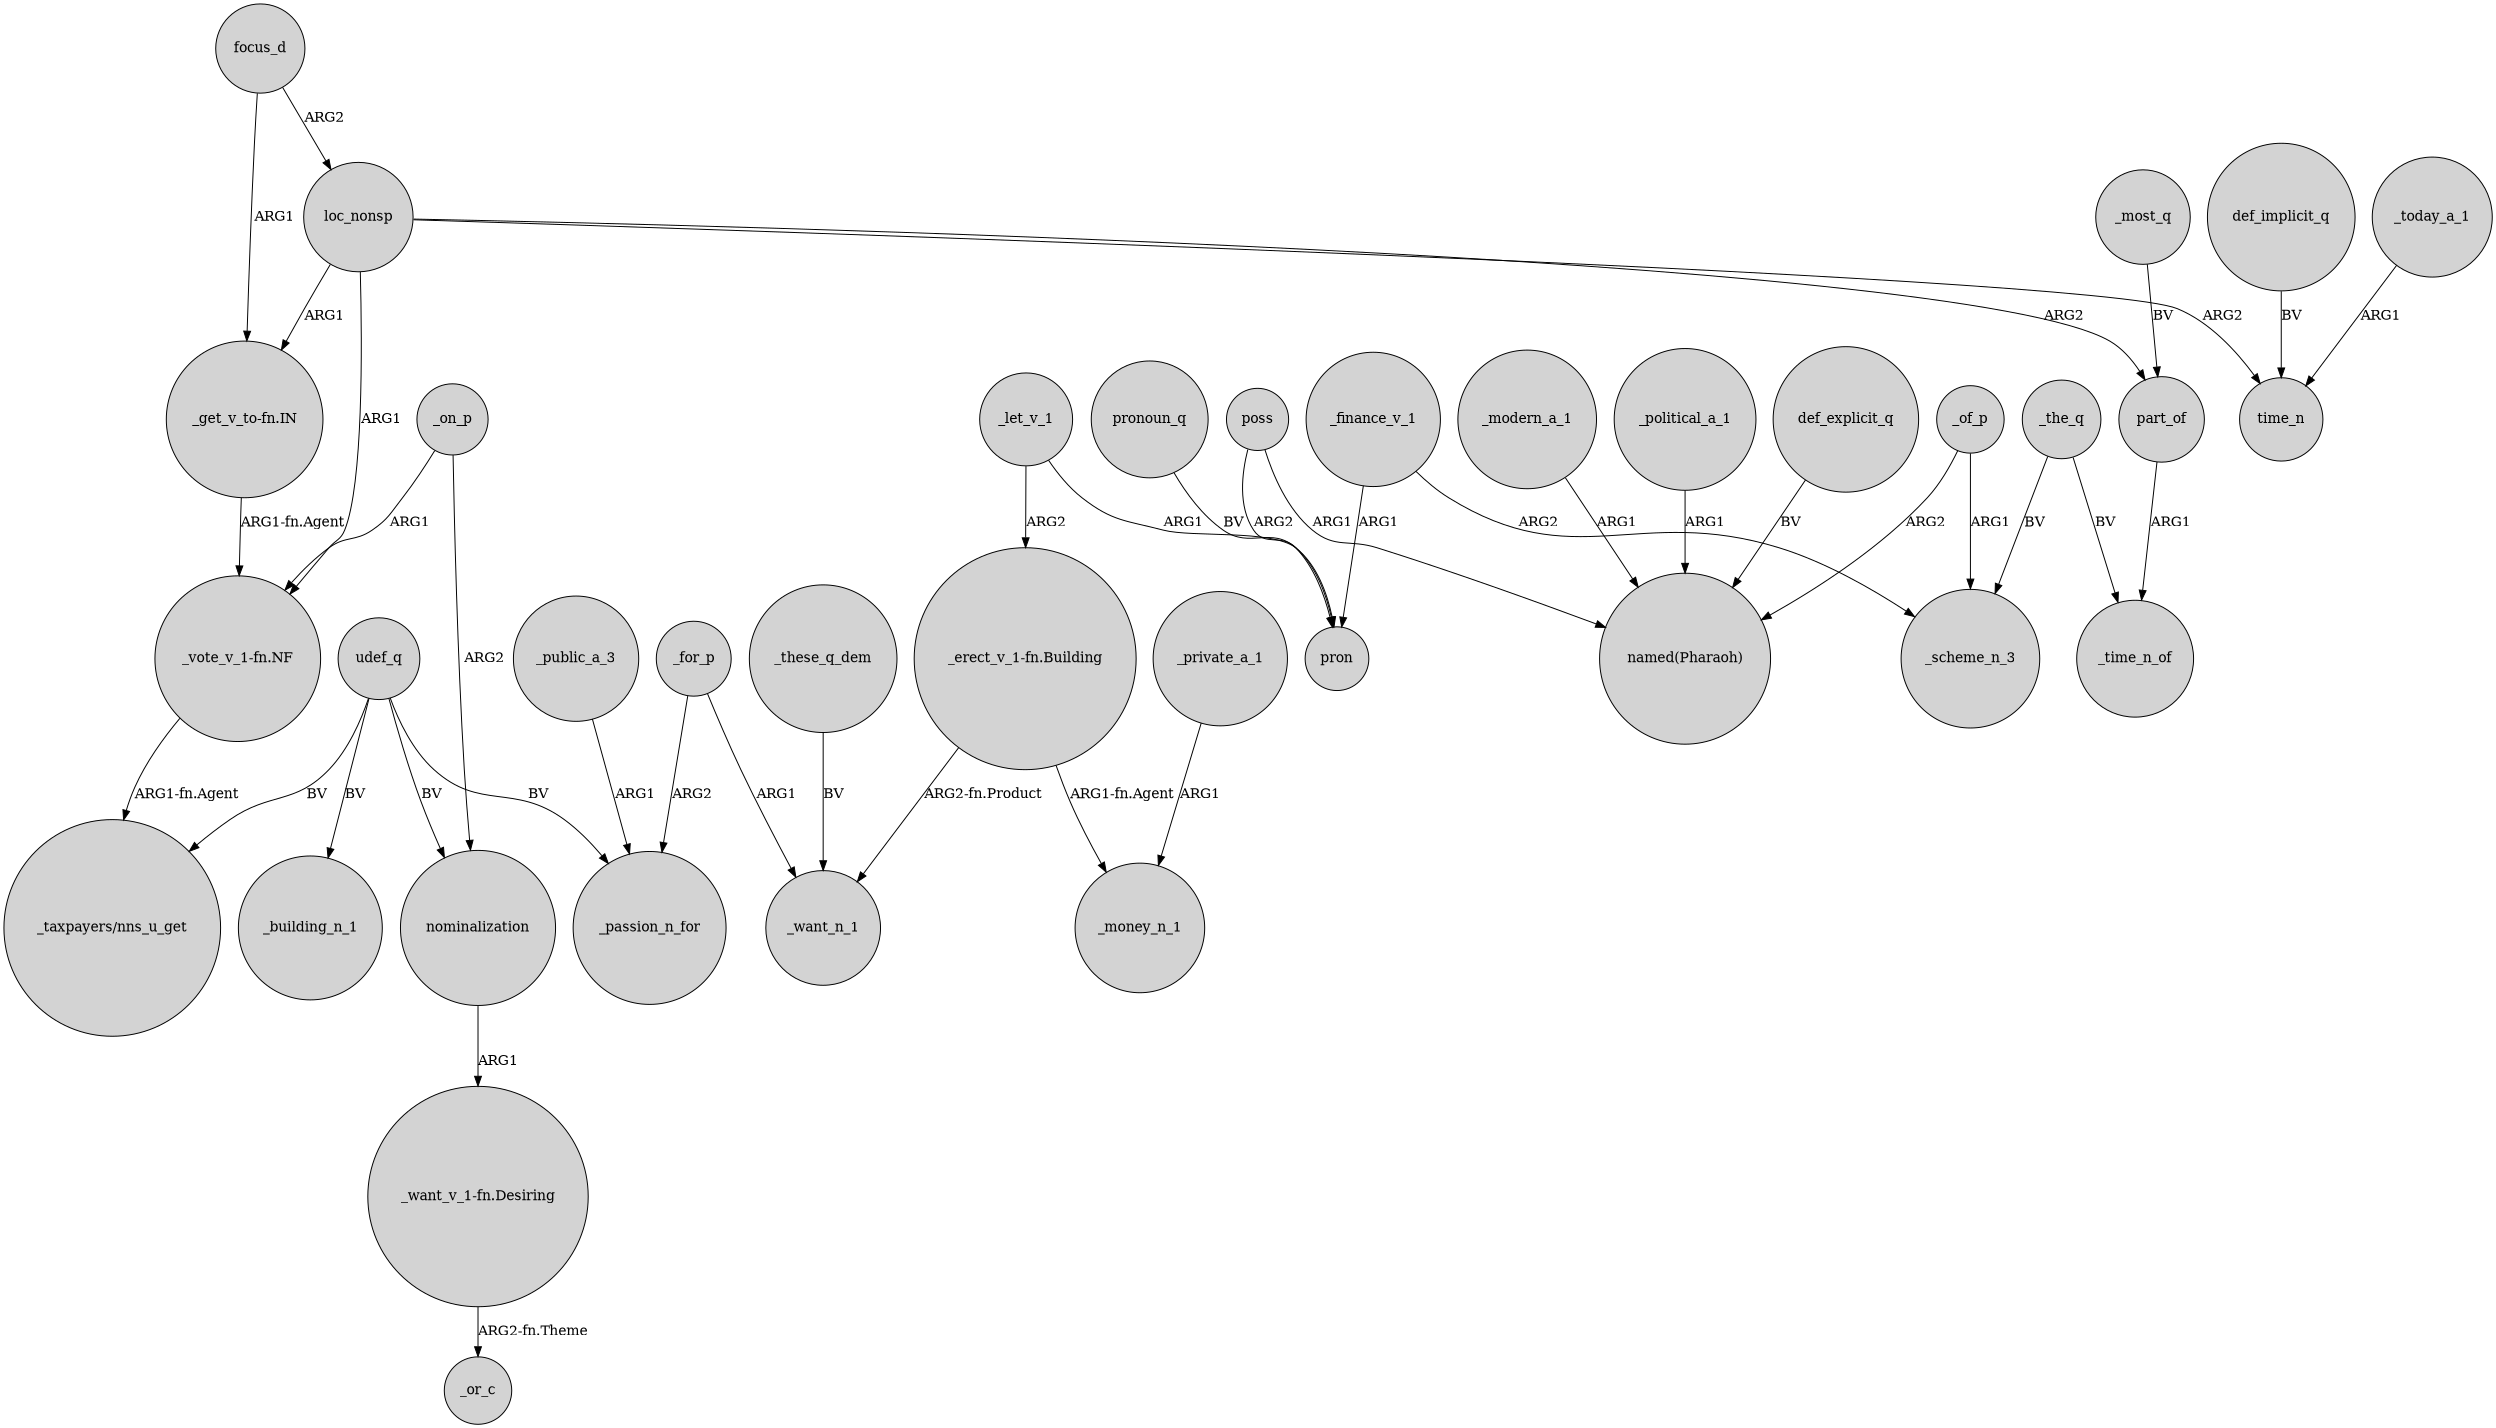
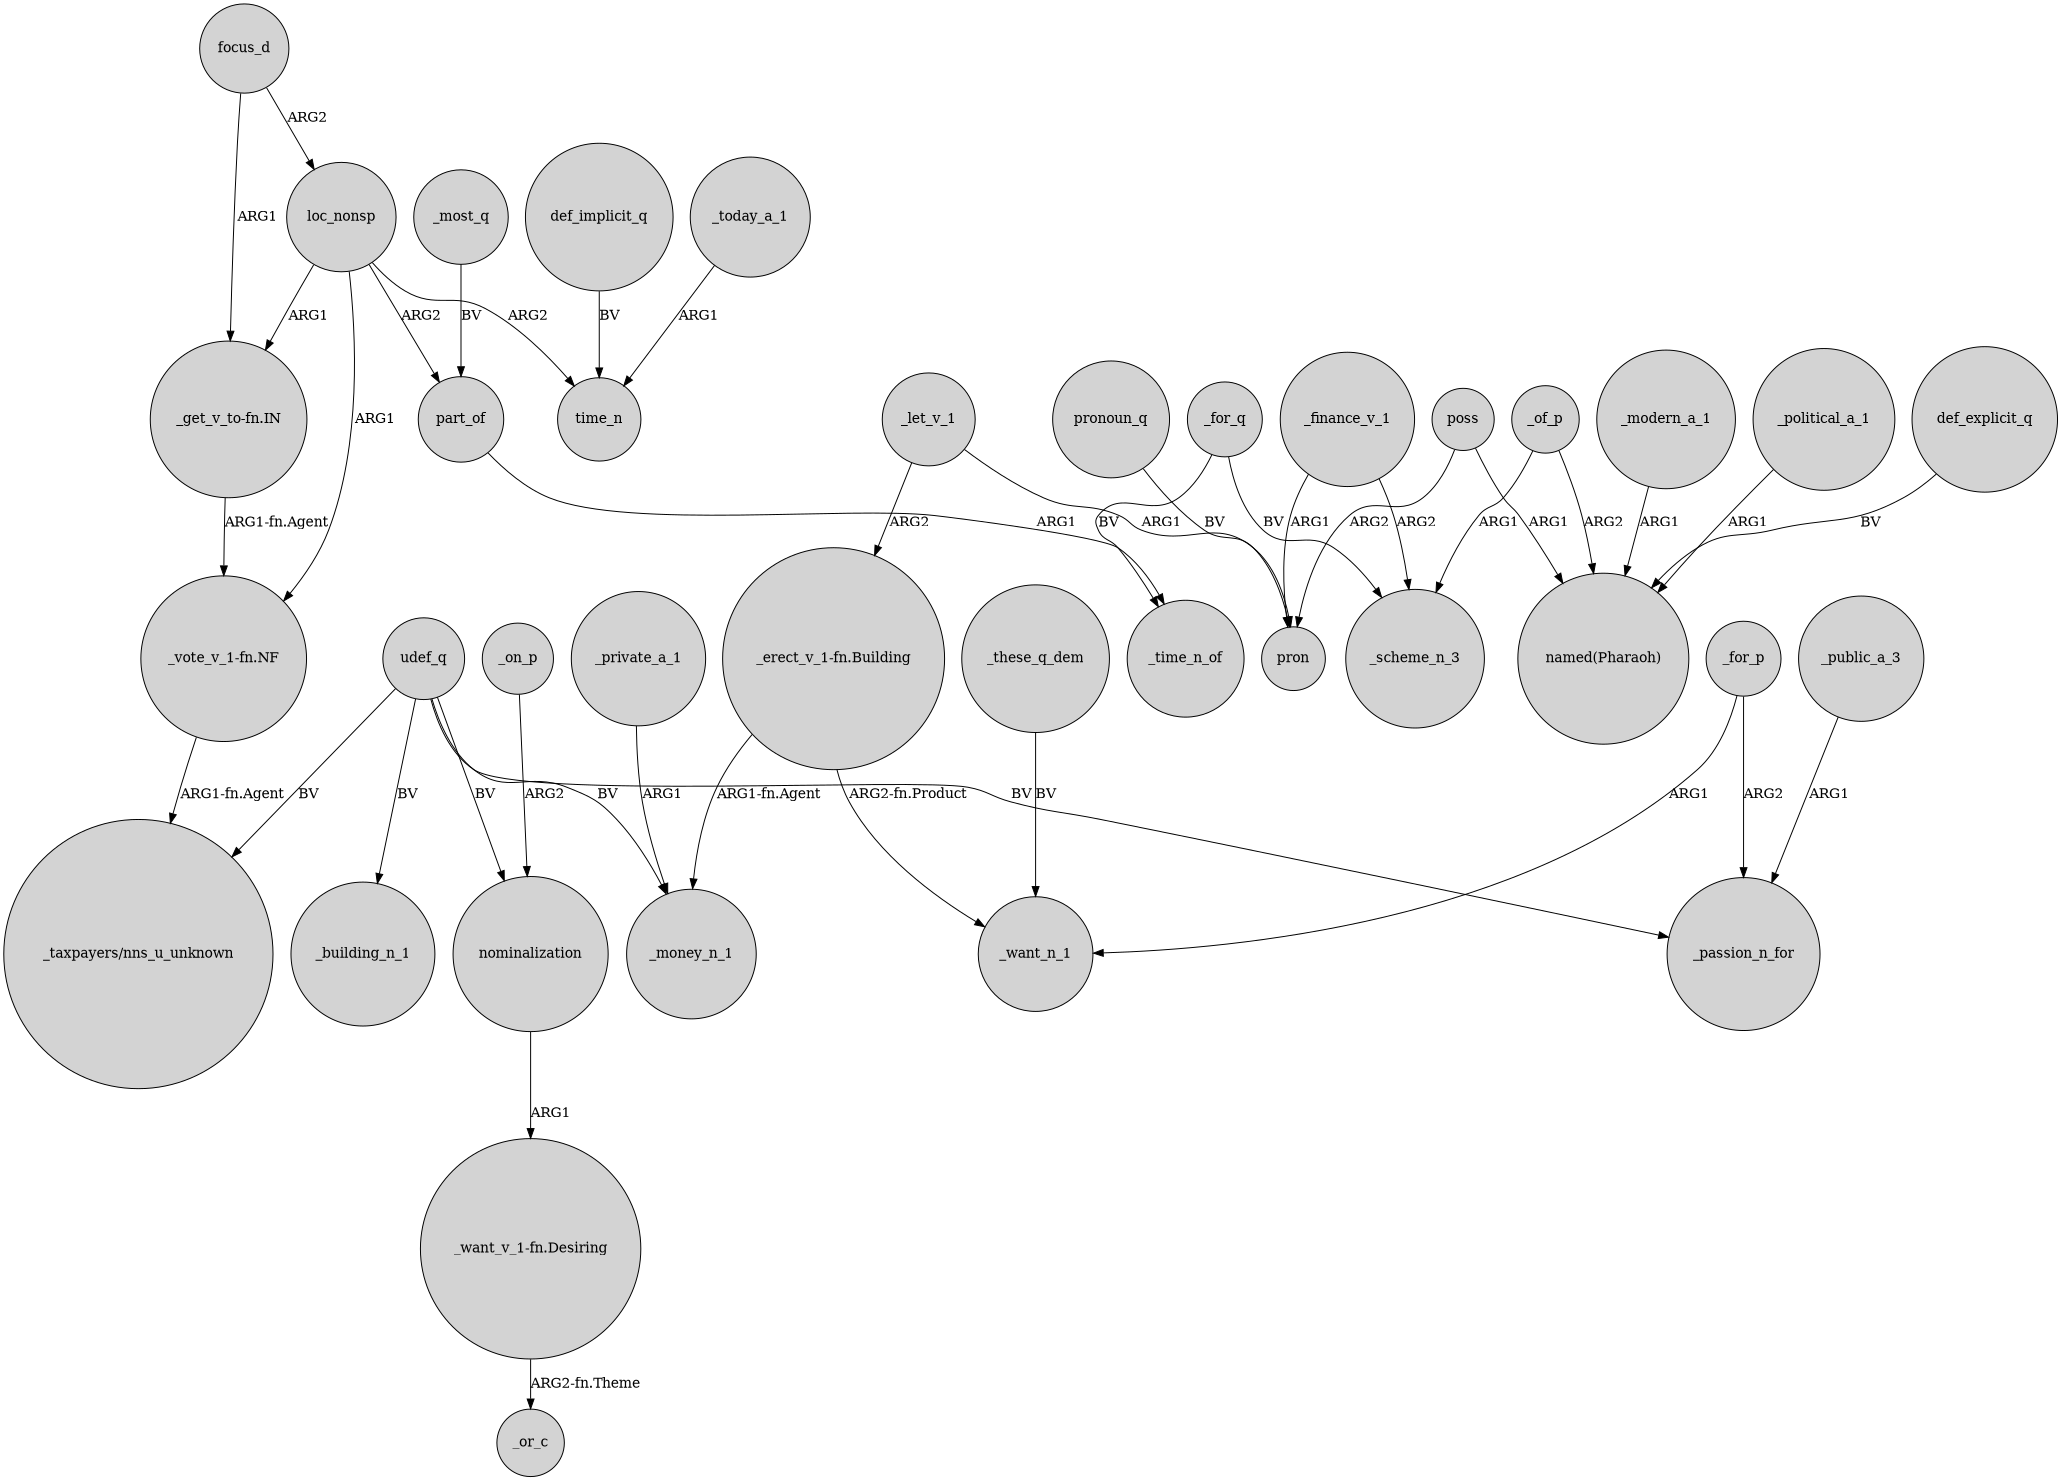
node "_the_q": label "_the_q" -> "_for_q"
edge "_on_p" -> "_vote_v_1-fn.NF": removed, label "ARG1"
edge "udef_q" -> "_money_n_1": added, label "BV"
node "_taxpayers/nns_u_get": label "_taxpayers/nns_u_get" -> "_taxpayers/nns_u_unknown"
